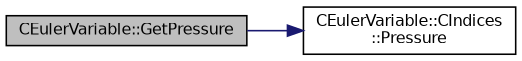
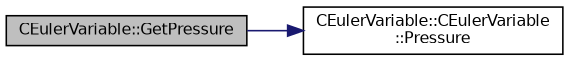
node "CEulerVariable::CIndices ::Pressure": label "CEulerVariable::CIndices ::Pressure" -> "CEulerVariable::CEulerVariable ::Pressure"
